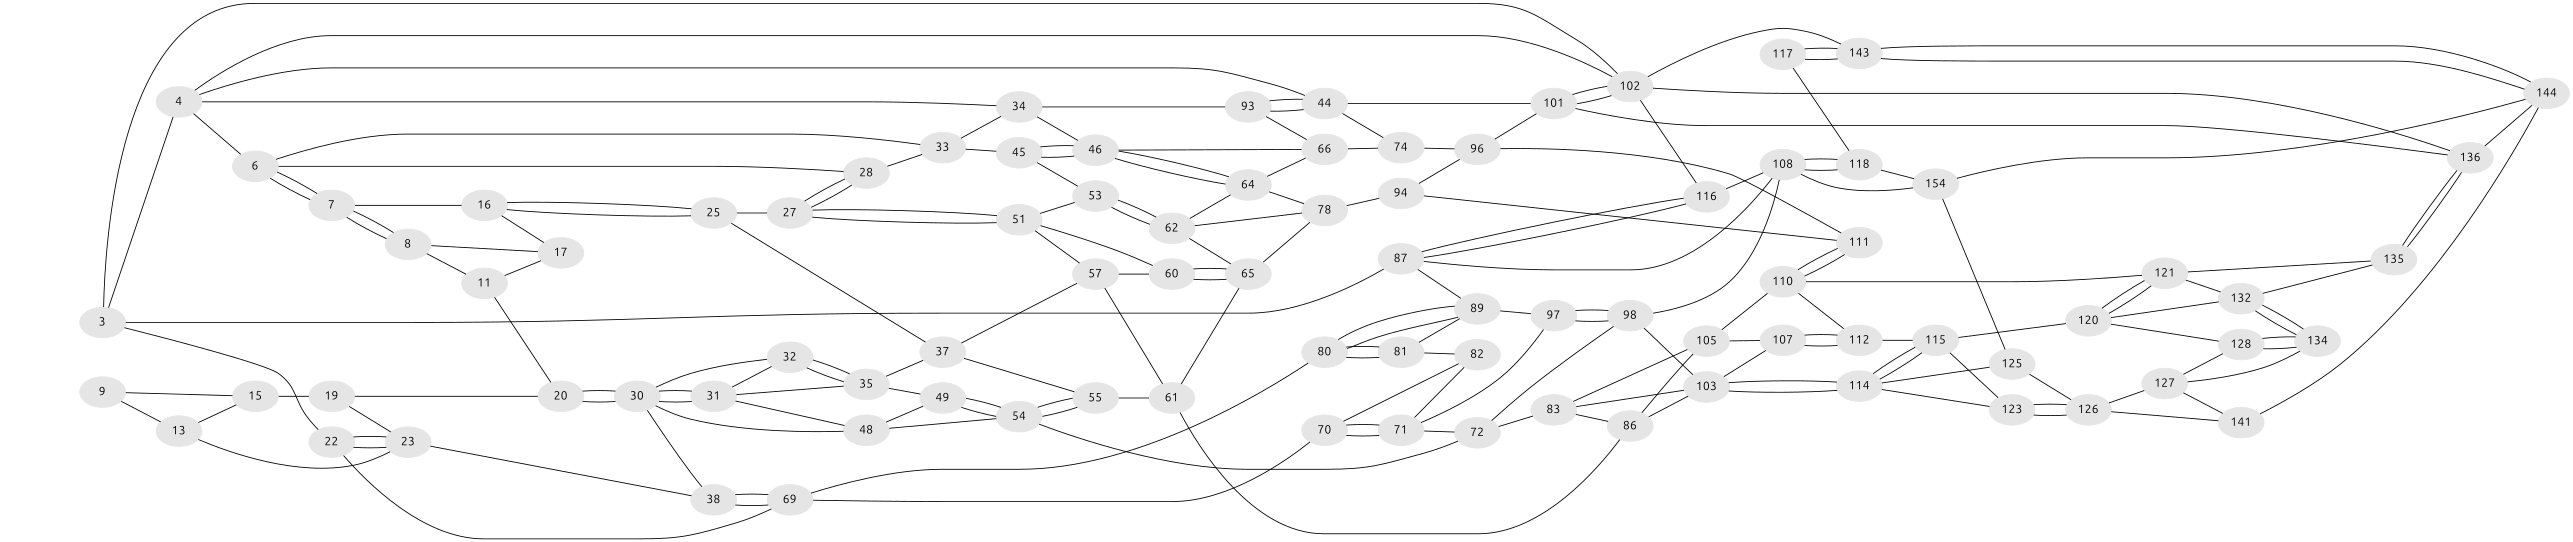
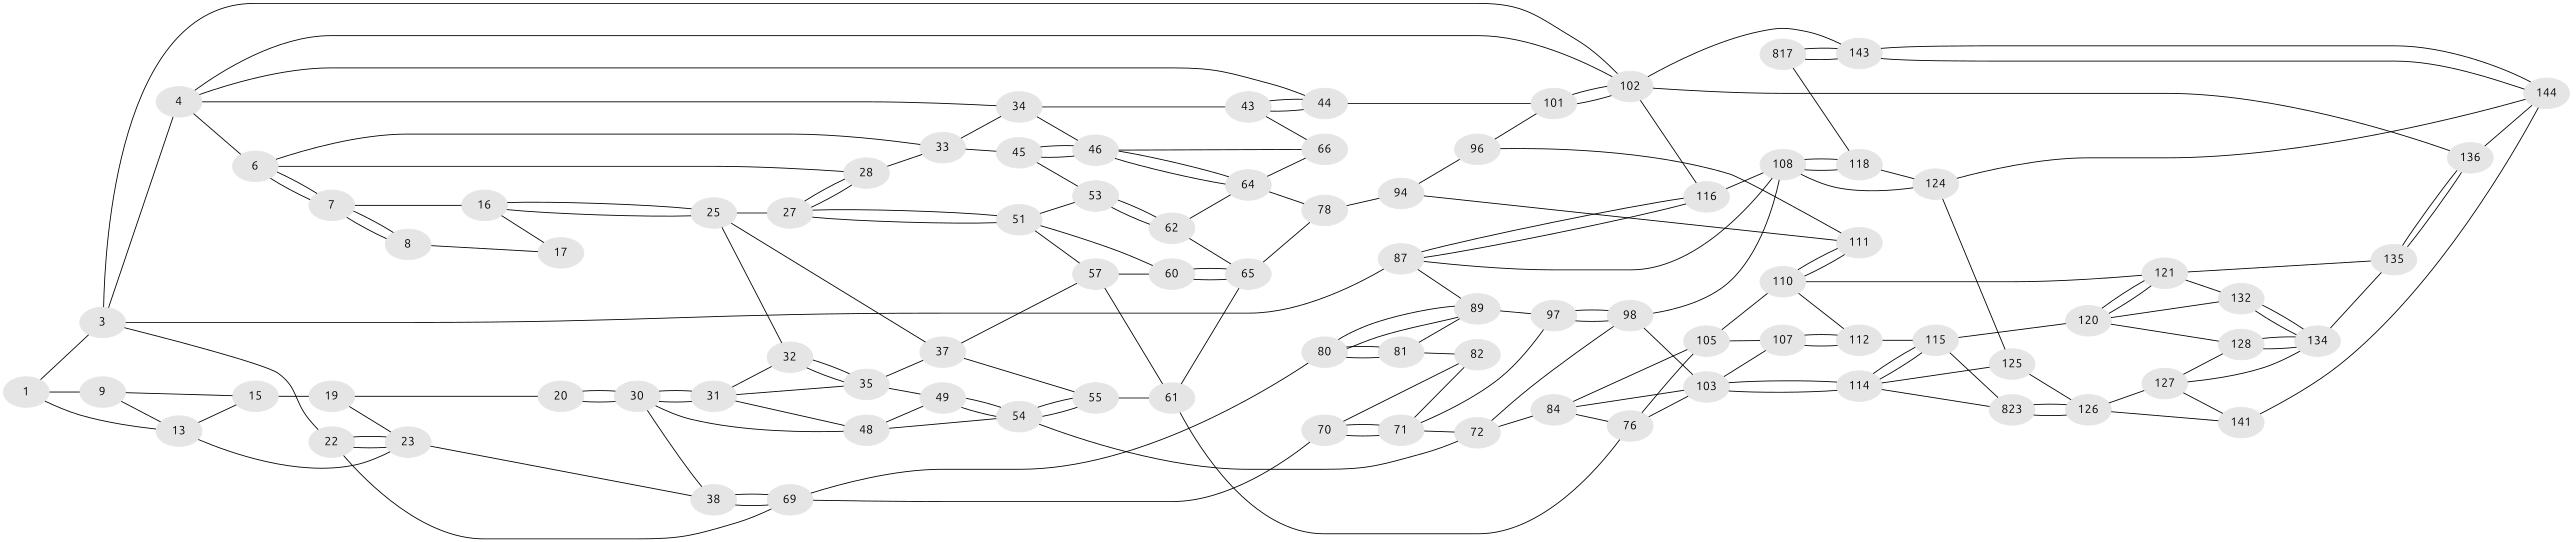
node "117": label "117" -> "817"
node "93": label "93" -> "43"
edge "101" -- "136": removed
node "74": removed
node "154": label "154" -> "124"
edge "78" -- "62": removed
edge "135" -- "132": now "135" -- "134"
node "11": removed
edge "32" -- "30": now "32" -- "25"
node "1": added
node "83": label "83" -> "84"
node "123": label "123" -> "823"
node "86": label "86" -> "76"
